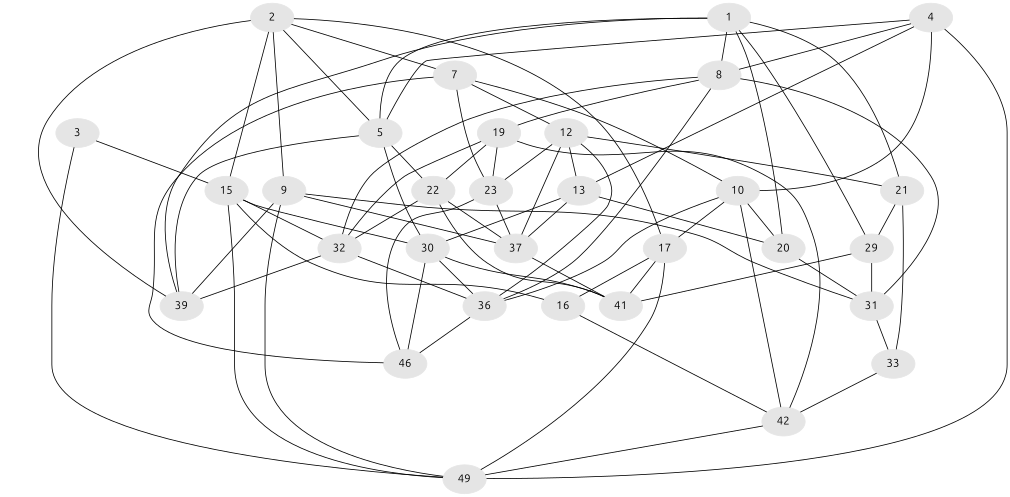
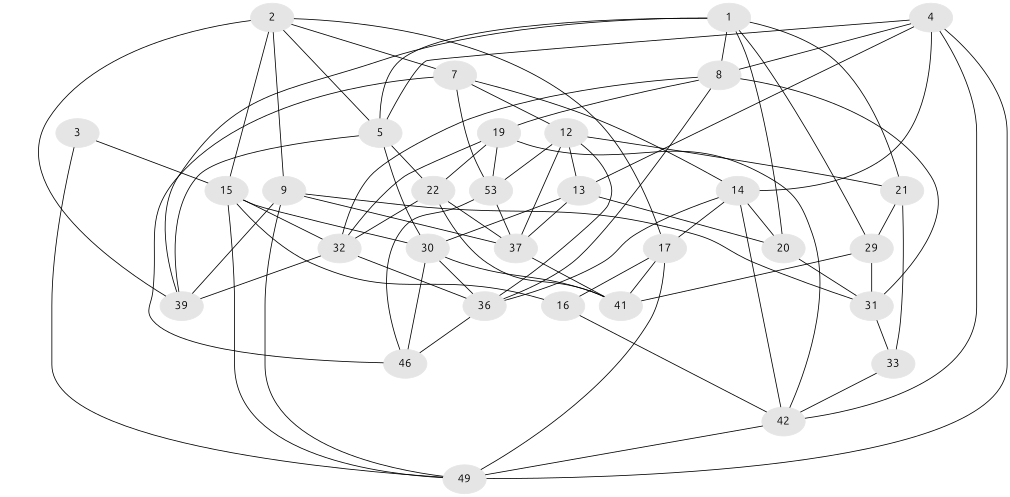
node "23": label "23" -> "53"
node "10": label "10" -> "14"
edge "4" -- "42": added
